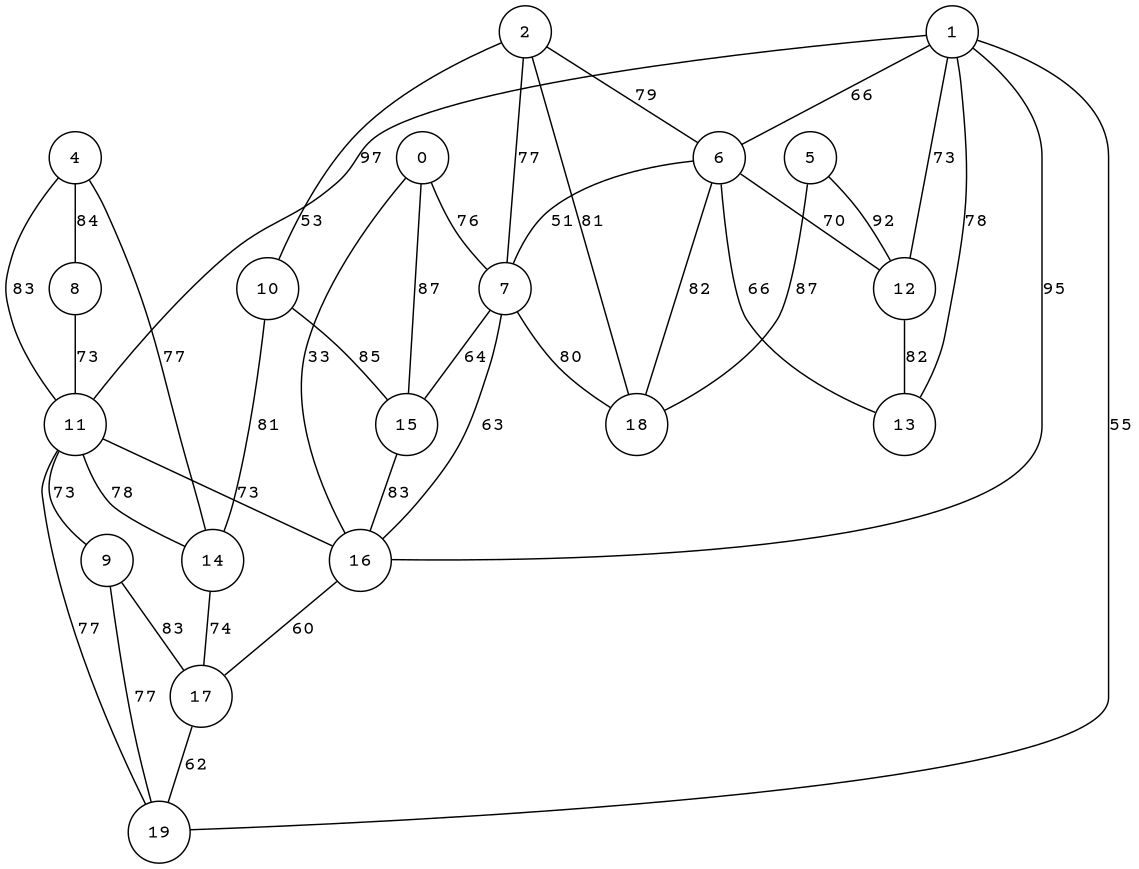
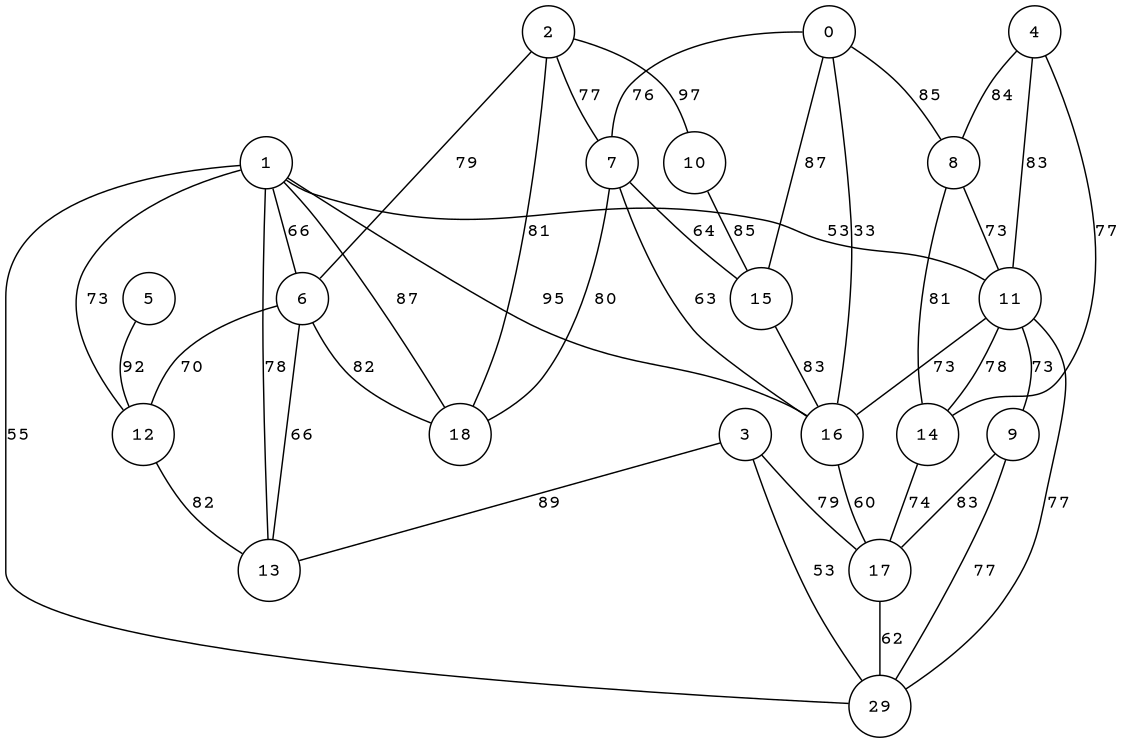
edge "0" -- "8": added, label "85"
edge "6" -- "7": removed, label "51"
edge "5" -- "18": now "1" -- "18"
edge "10" -- "14": now "8" -- "14"
node "3": added
node "19": label "19" -> "29"
